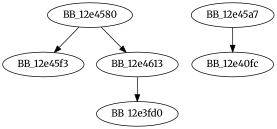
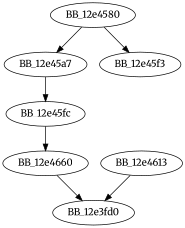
edge "BB_12e4580" -> "BB_12e4613": now "BB_12e4580" -> "BB_12e45a7"
node "BB_12e40fc": label "BB_12e40fc" -> "BB_12e45fc"
node "BB_12e4660": added
